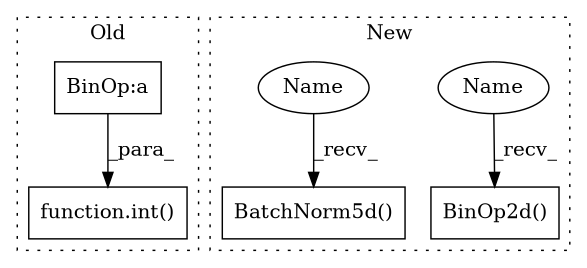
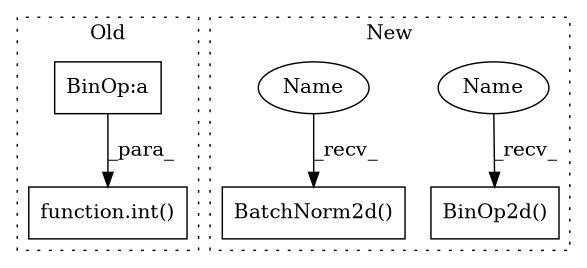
node "BatchNorm5d()": label "BatchNorm5d()" -> "BatchNorm2d()"
